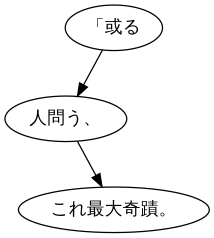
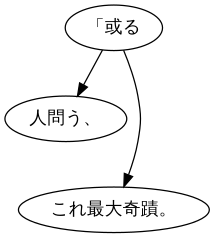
edge "人問う、" -> "これ最大奇蹟。": now "「或る" -> "これ最大奇蹟。"
